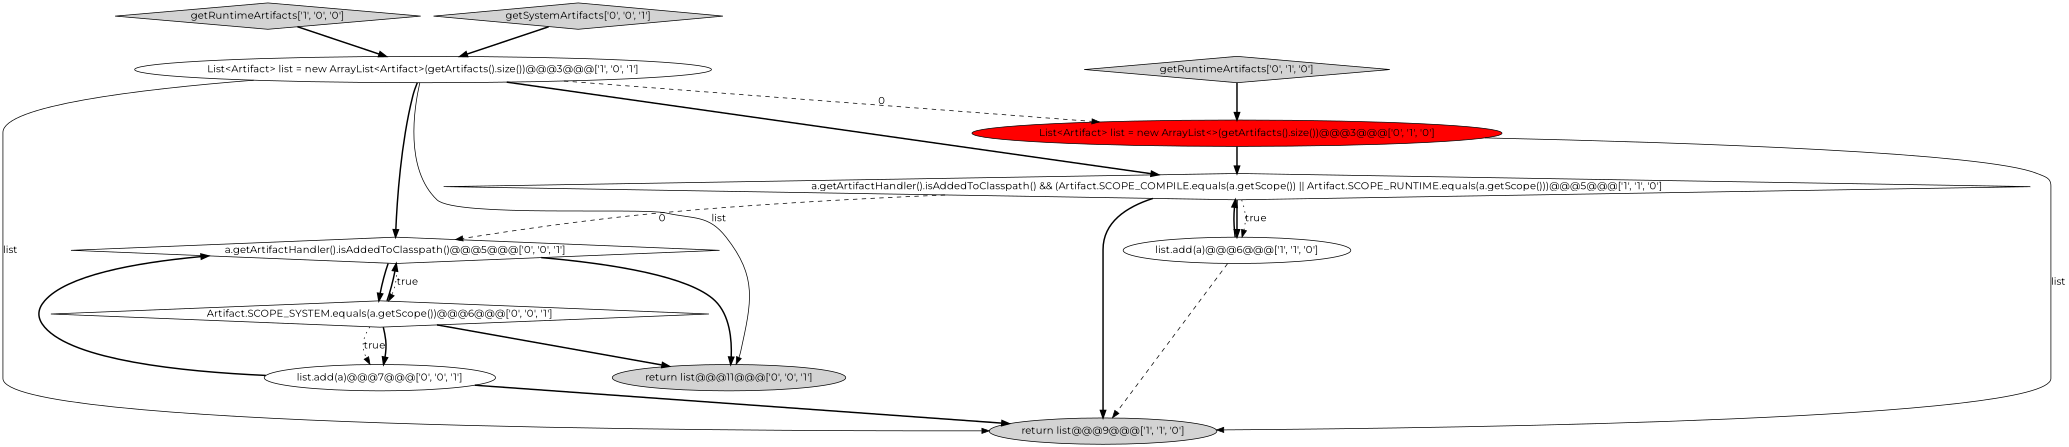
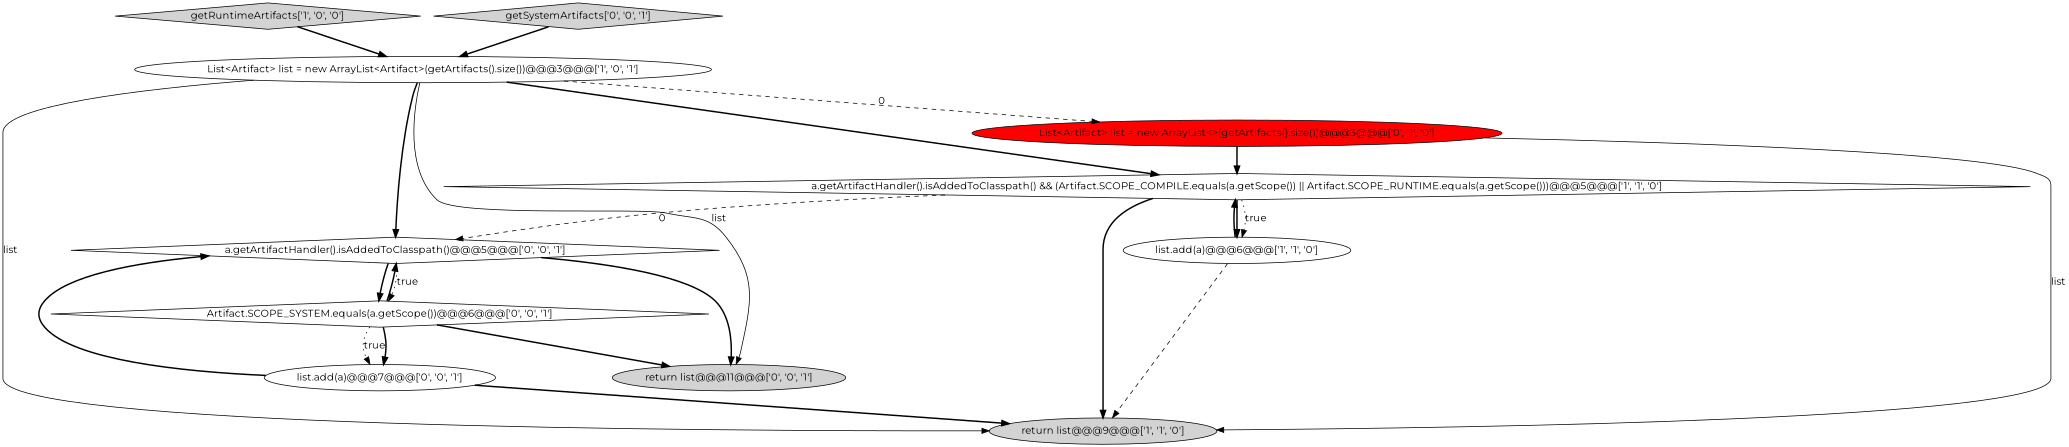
node "getRuntimeArtifacts['0', '1', '0']": removed
